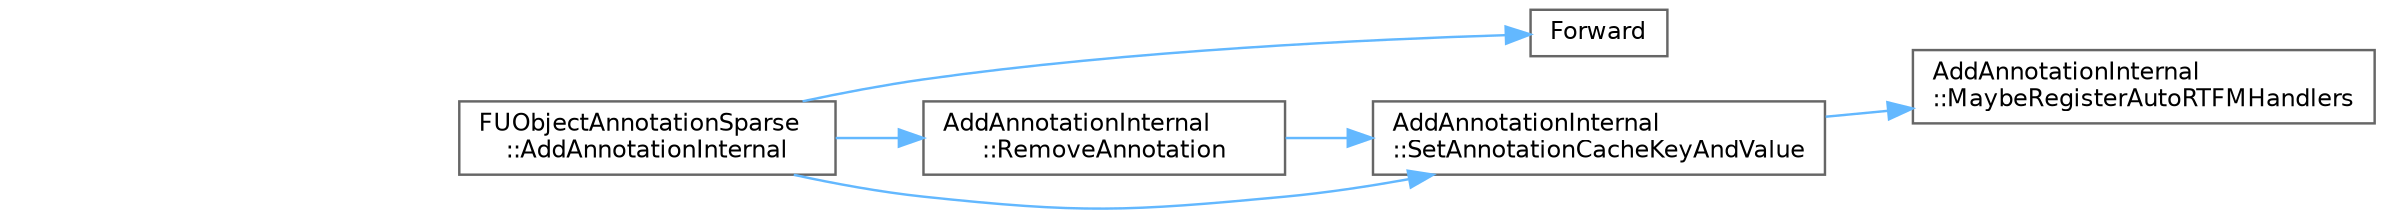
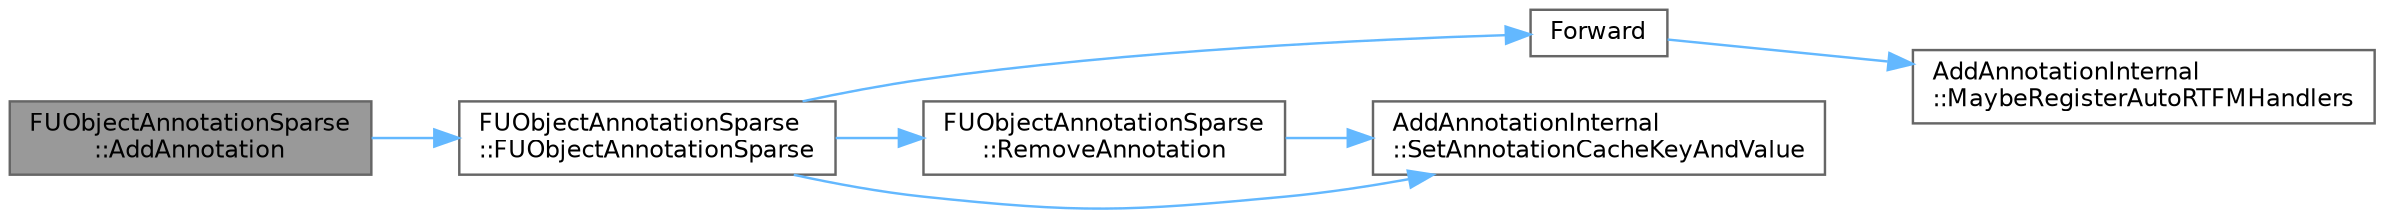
edge "AddAnnotationInternal ::SetAnnotationCacheKeyAndValue" -> "AddAnnotationInternal ::MaybeRegisterAutoRTFMHandlers": now "Forward" -> "AddAnnotationInternal ::MaybeRegisterAutoRTFMHandlers"
node "FUObjectAnnotationSparse ::AddAnnotation": added
node "FUObjectAnnotationSparse ::AddAnnotationInternal": label "FUObjectAnnotationSparse ::AddAnnotationInternal" -> "FUObjectAnnotationSparse ::FUObjectAnnotationSparse"
node "AddAnnotationInternal ::RemoveAnnotation": label "AddAnnotationInternal ::RemoveAnnotation" -> "FUObjectAnnotationSparse ::RemoveAnnotation"
